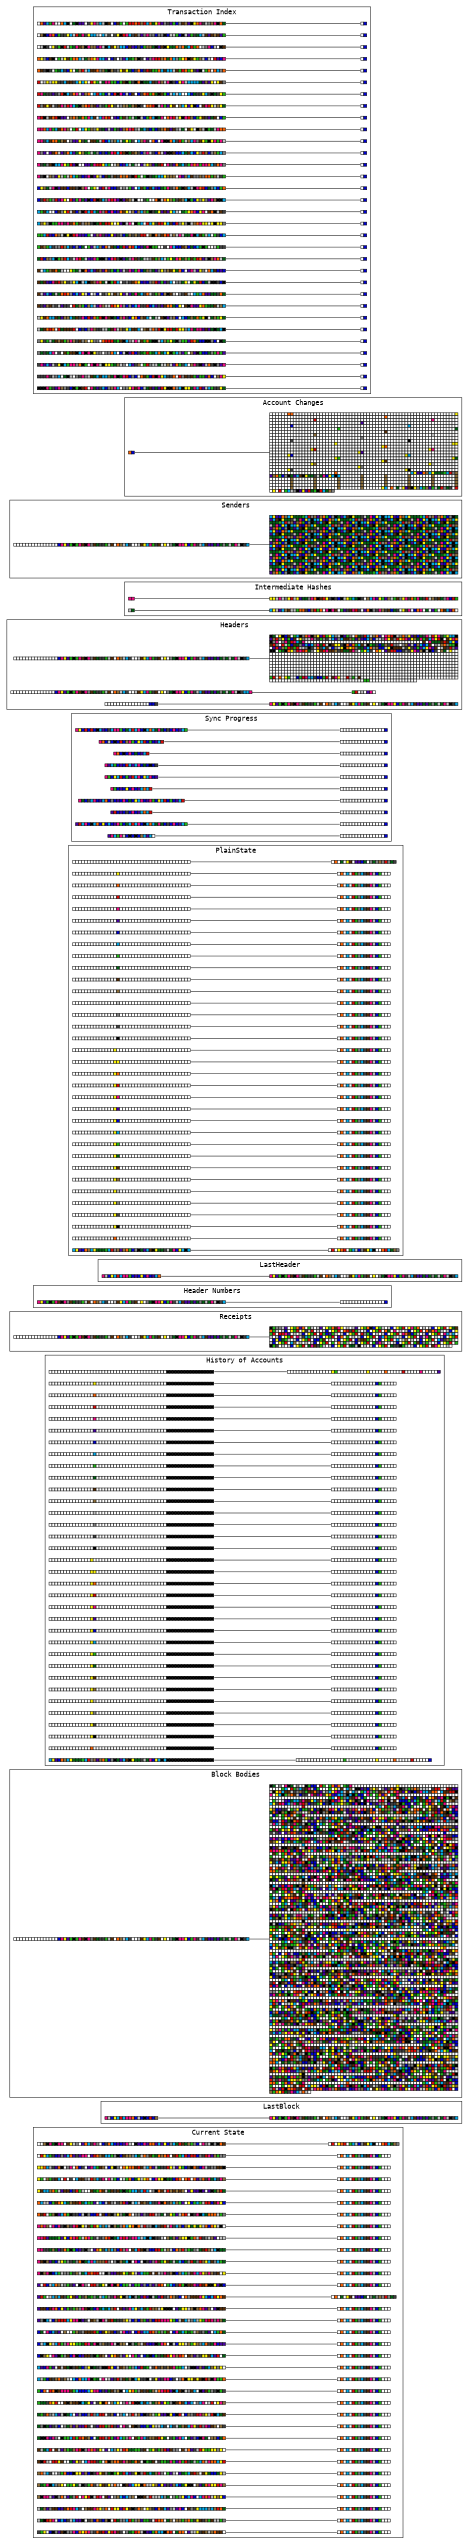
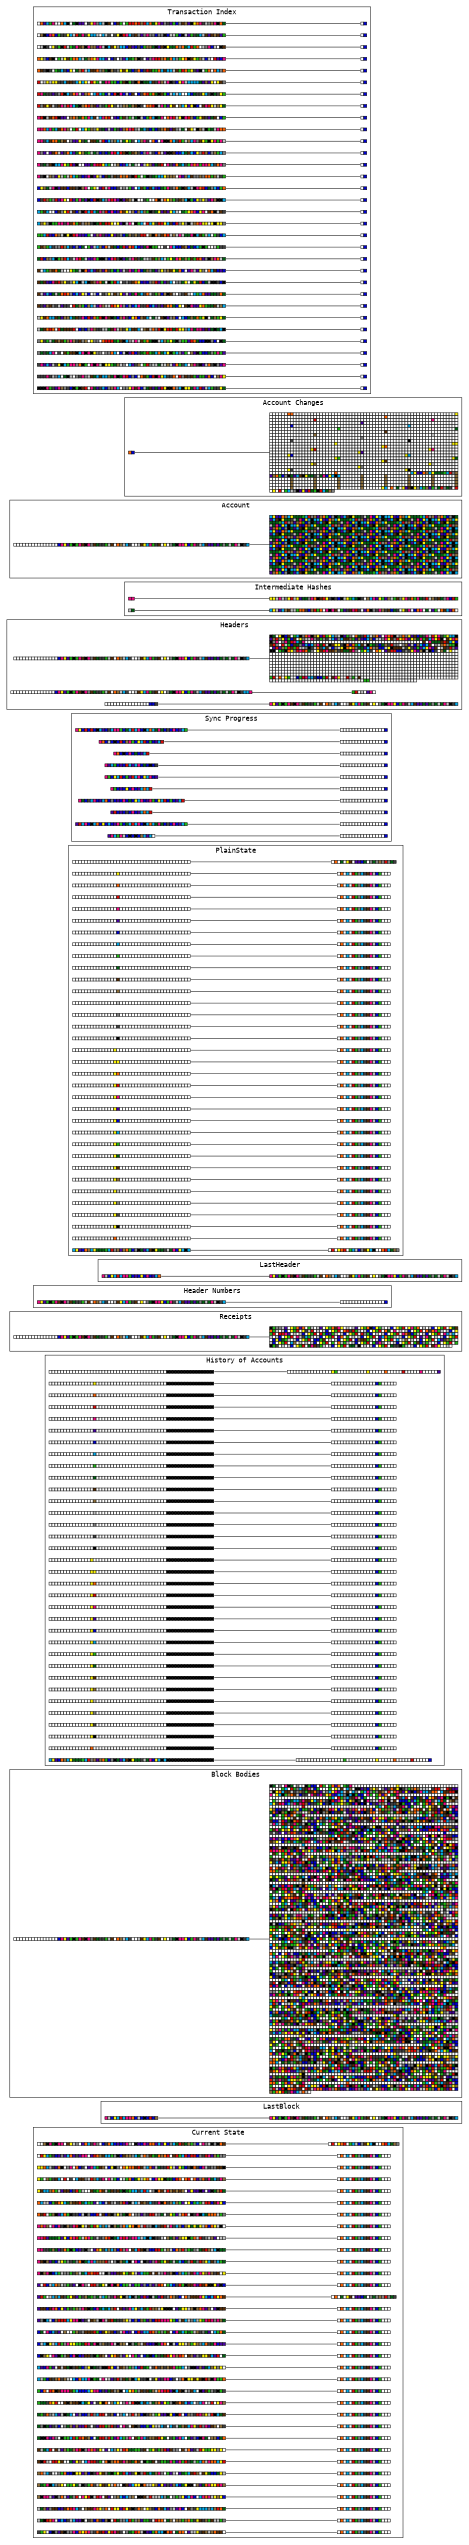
cluster "Senders": label "Senders" -> "Account"
